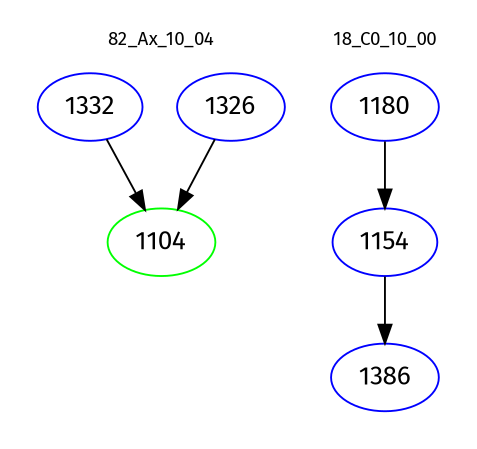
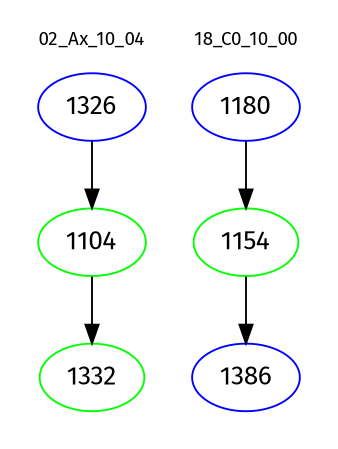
cluster "82_Ax_10_04": label "82_Ax_10_04" -> "02_Ax_10_04"
node "1332": color blue -> green
edge "1332" -> "1104": reversed
node "1154": color blue -> green
